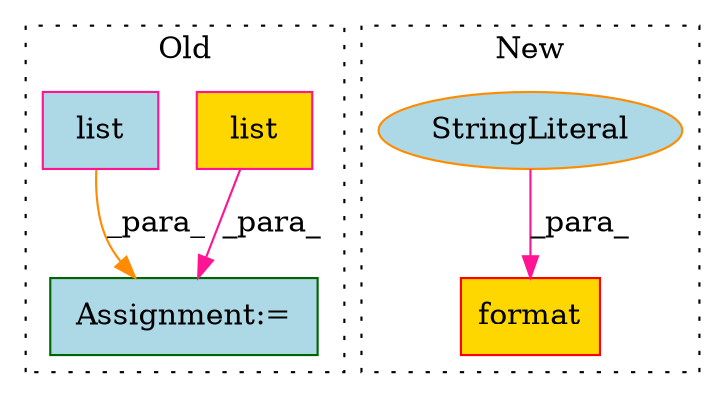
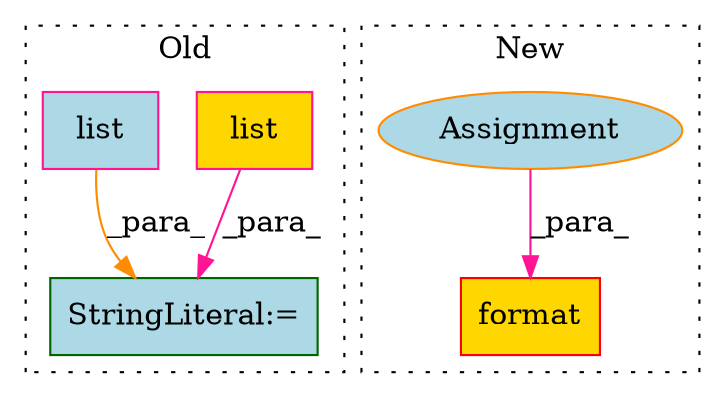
node "StringLiteral": label "StringLiteral" -> "Assignment"
node "Assignment:=": label "Assignment:=" -> "StringLiteral:="
